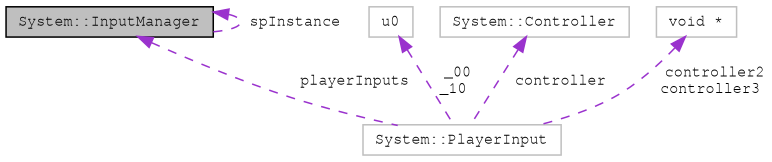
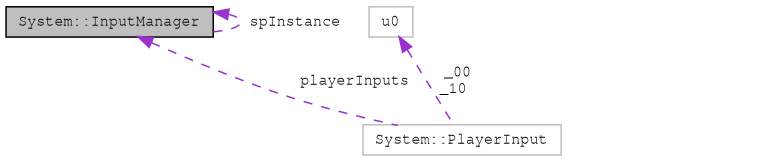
node "System::Controller": removed
node "void *": removed
